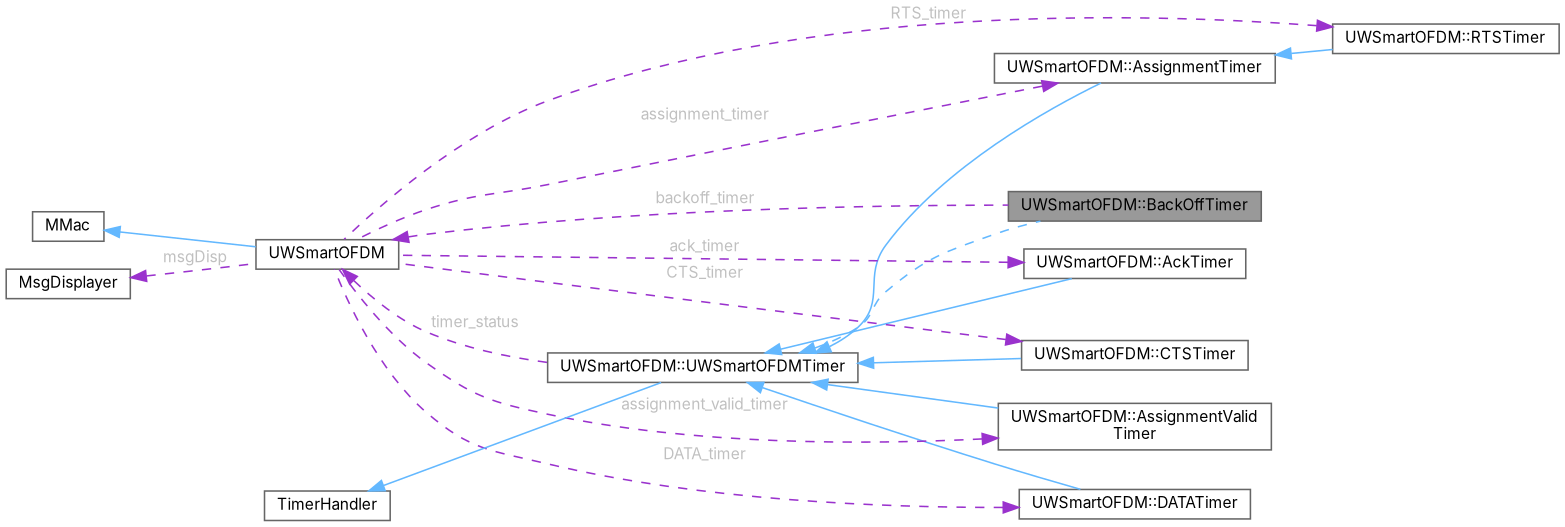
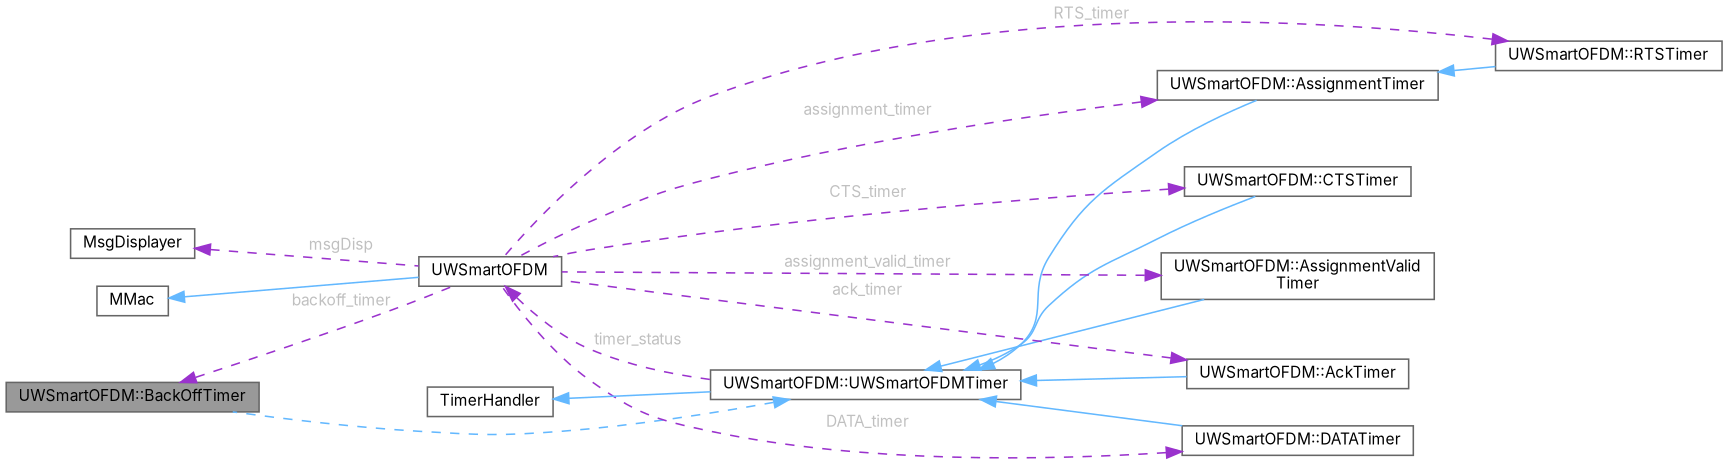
edge "UWSmartOFDM::BackOffTimer" -> "UWSmartOFDM": reversed
